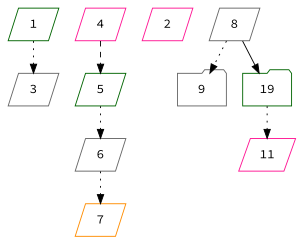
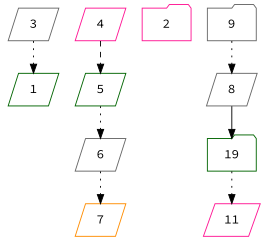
node "2": shape parallelogram -> folder
edge "1" -> "3": reversed
edge "8" -> "9": reversed
